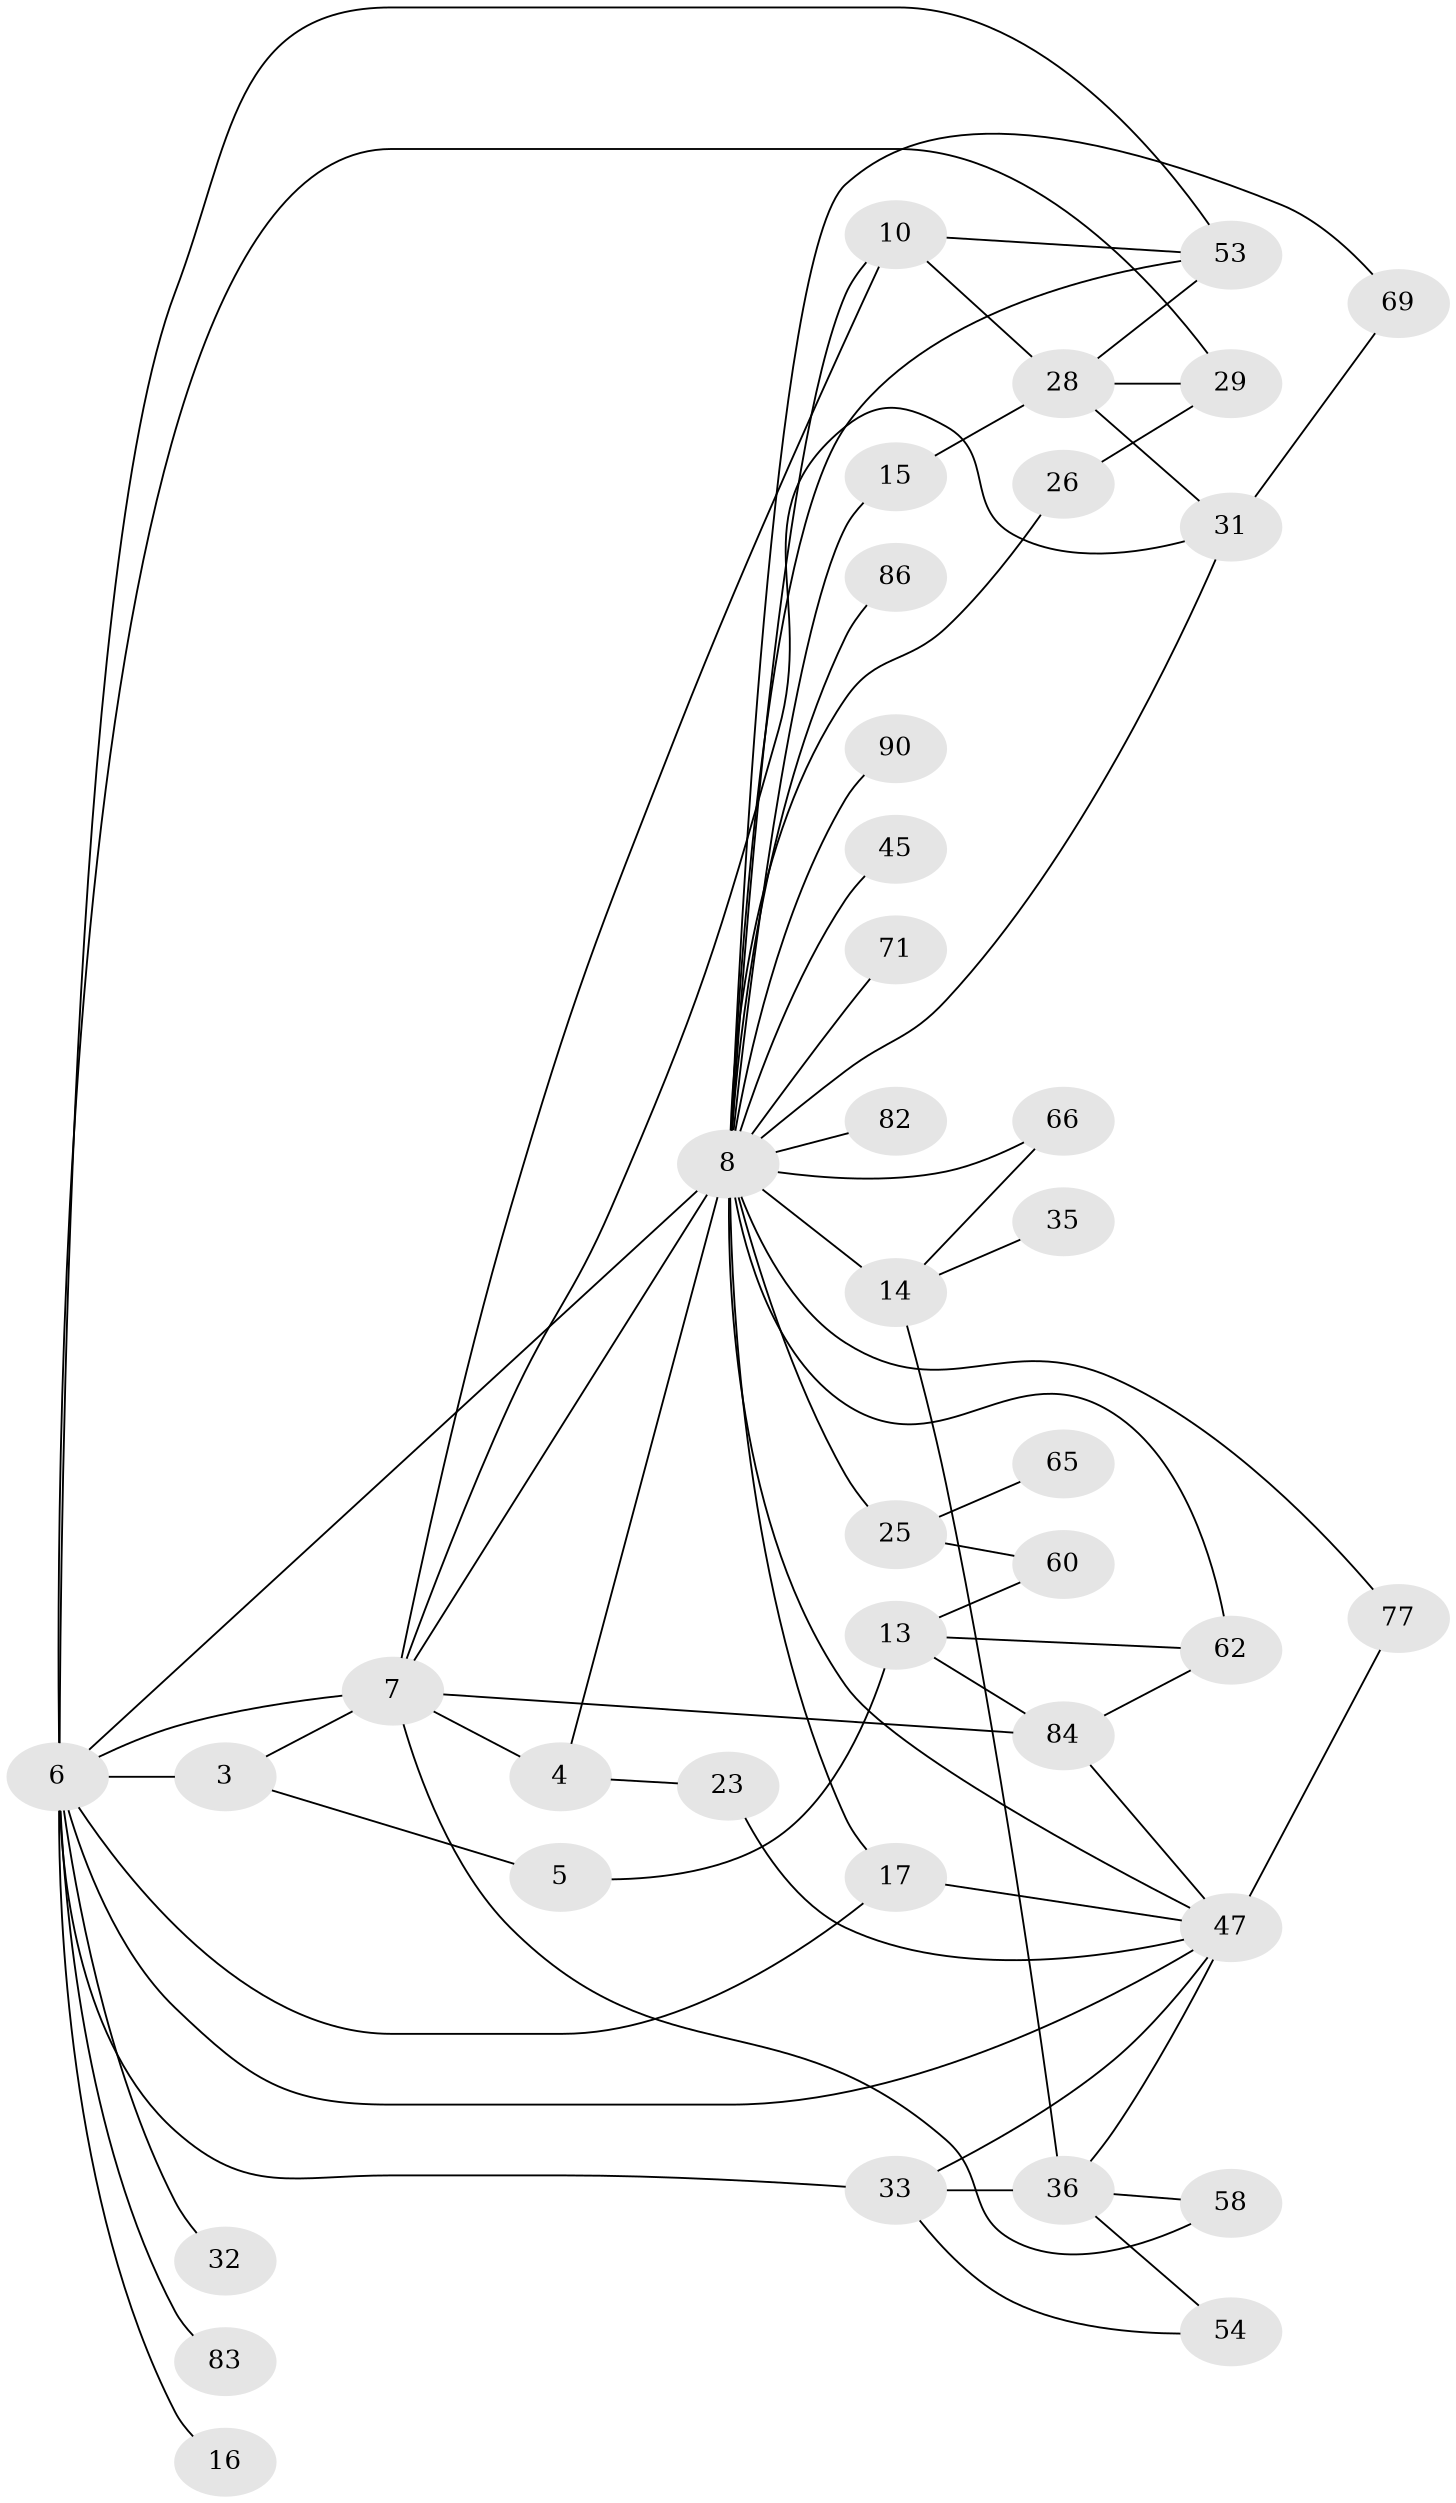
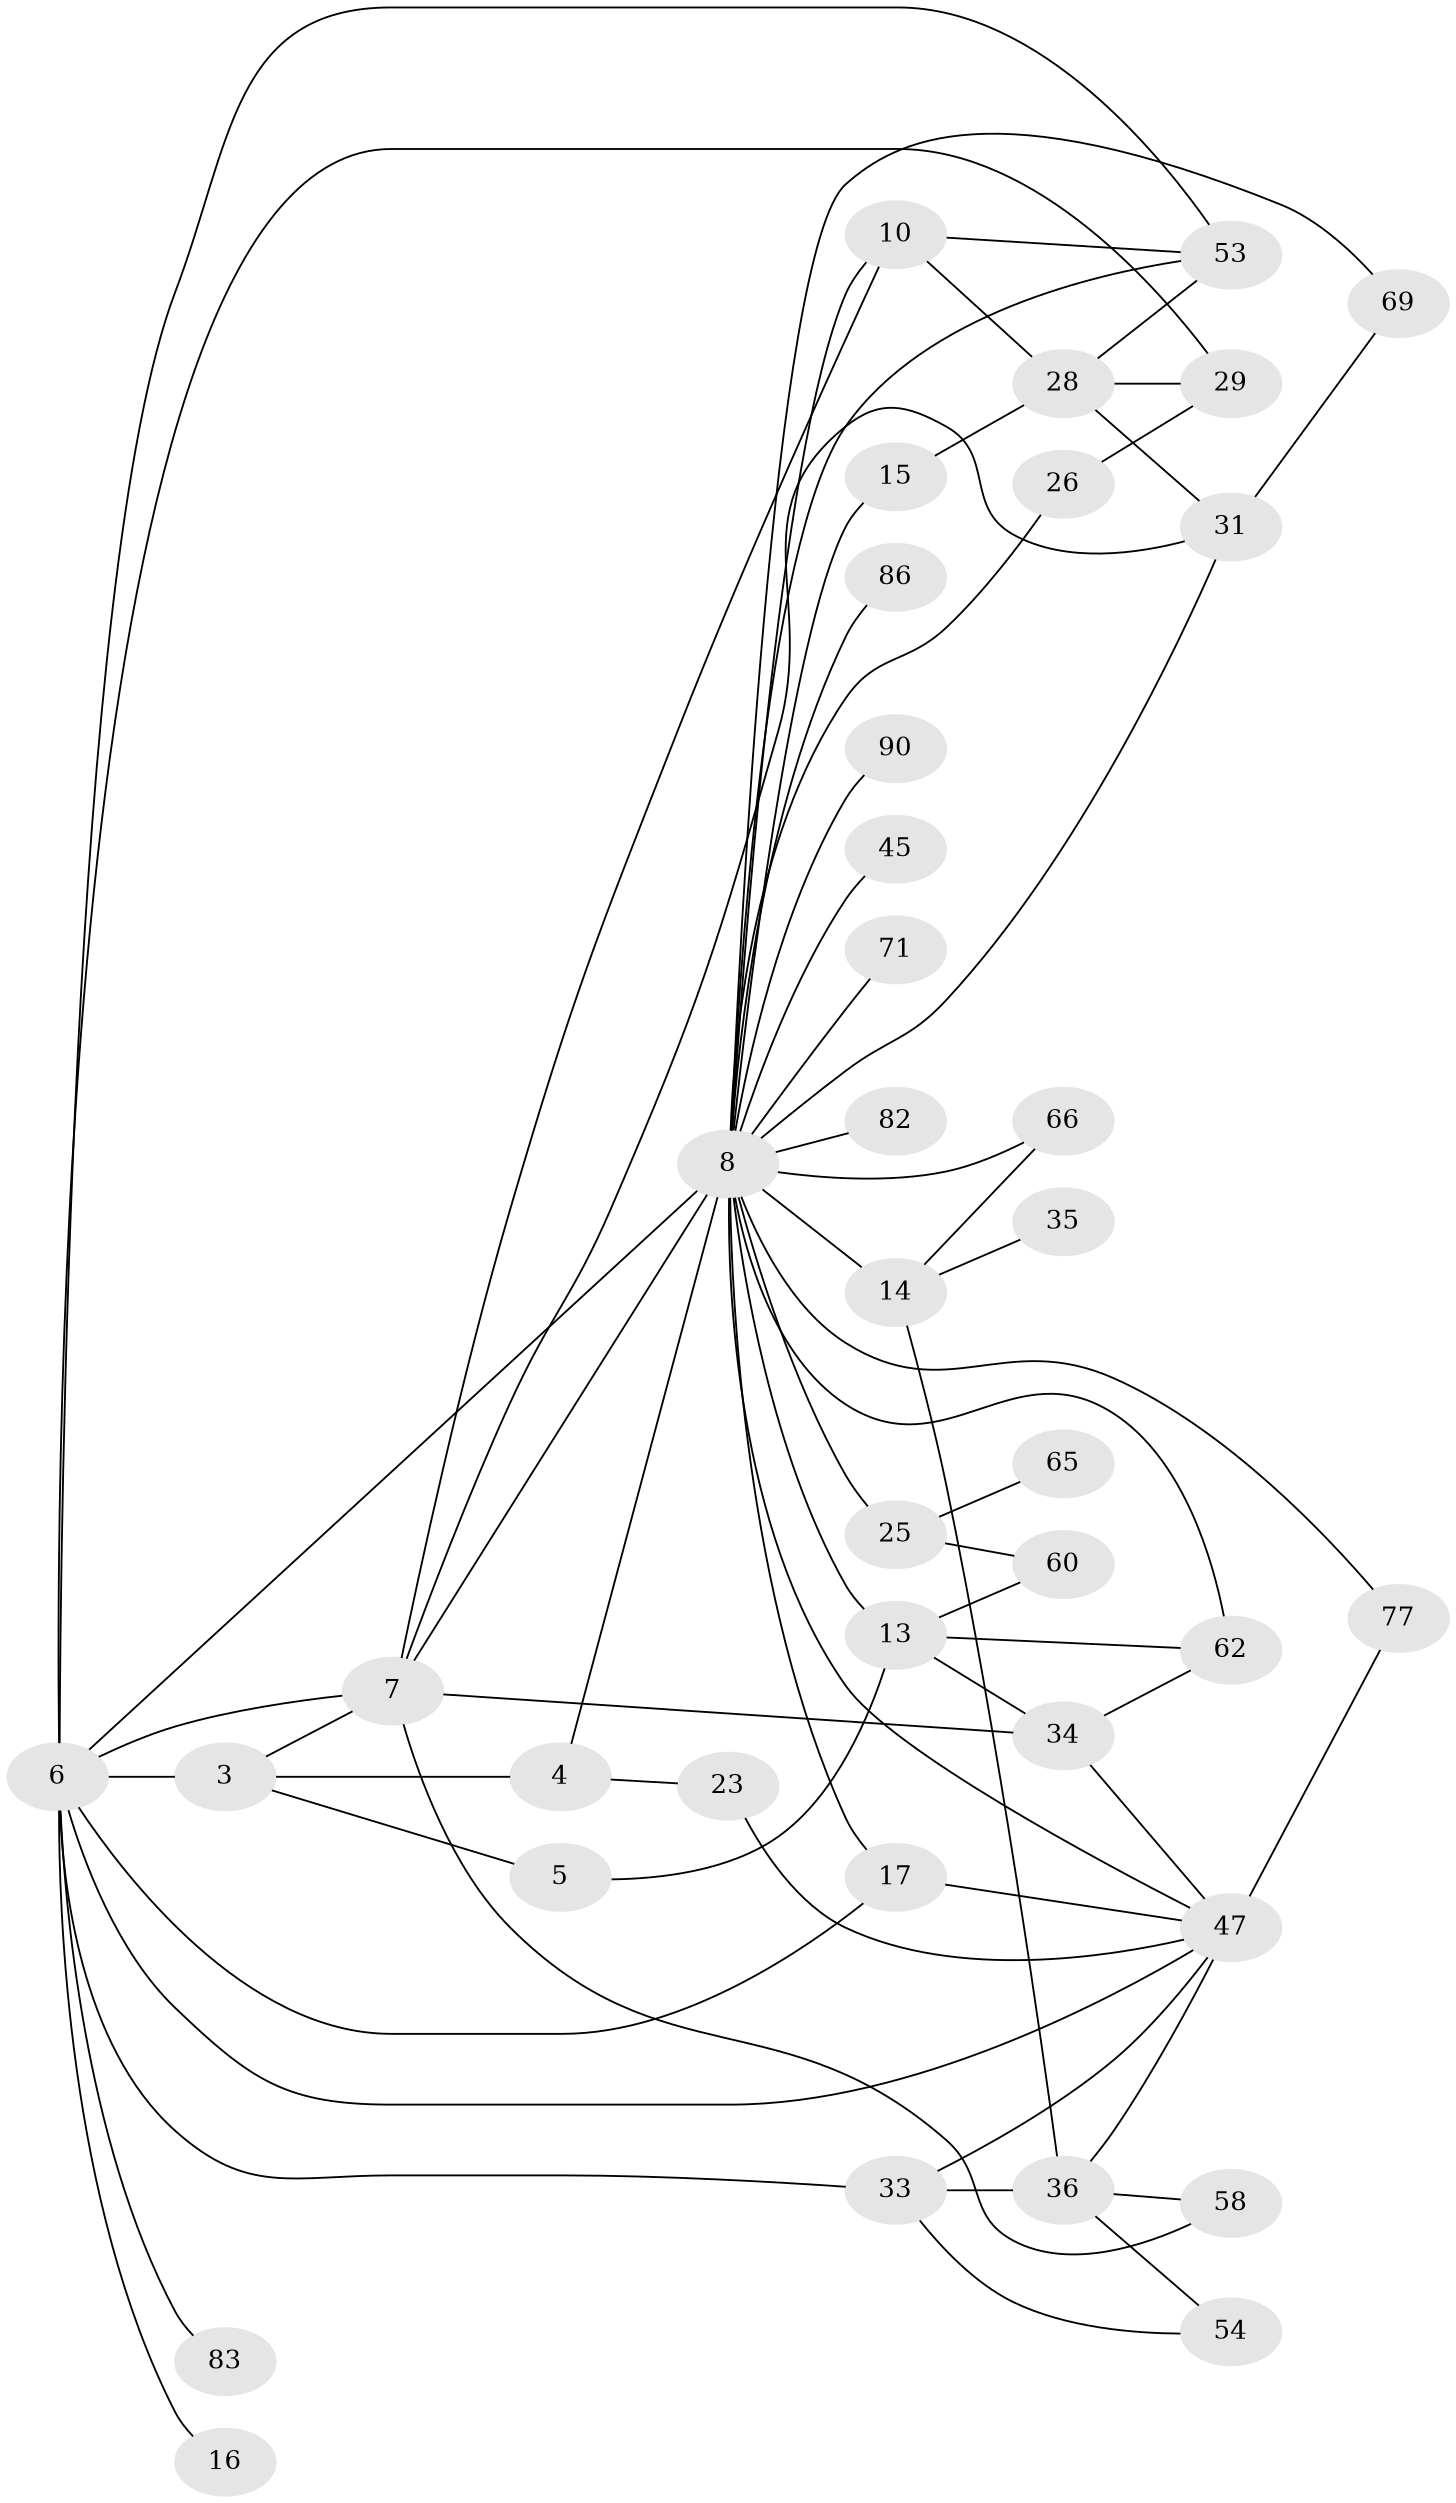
edge "8" -- "13": added
edge "7" -- "4": now "3" -- "4"
node "84": label "84" -> "34"
node "32": removed
